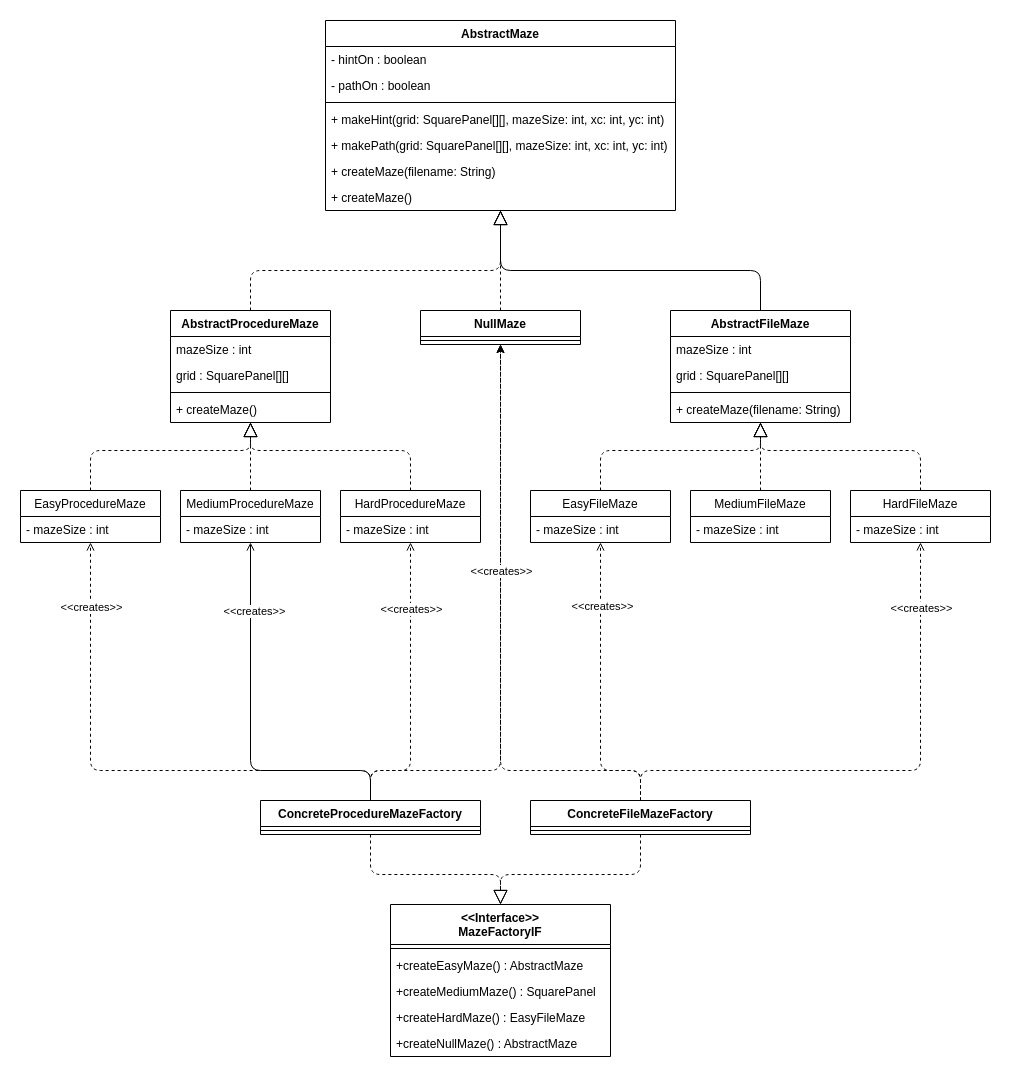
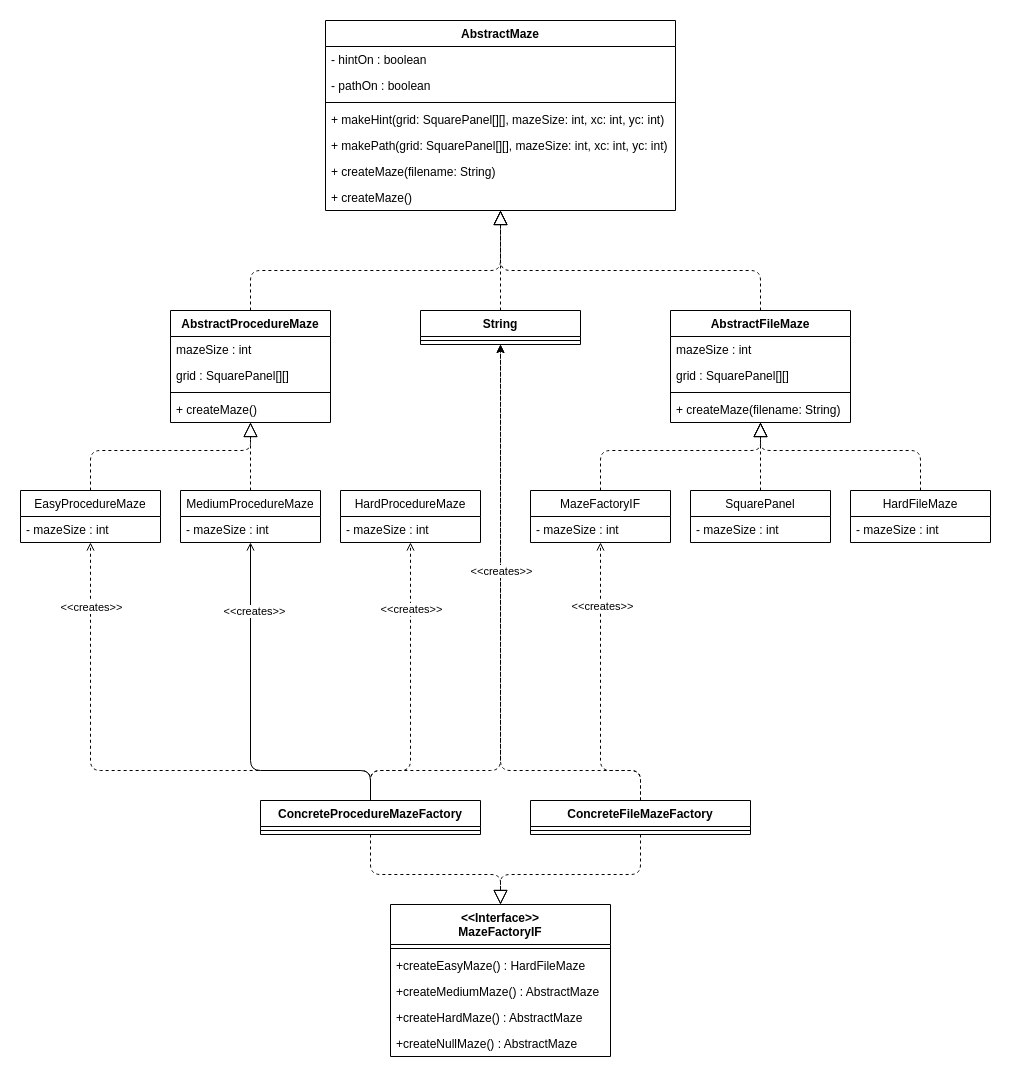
edge "AbstractFileMaze" -> "AbstractMaze": style solid -> dashed
node "NullMaze": label "NullMaze" -> "String"
edge "HardProcedureMaze" -> "AbstractProcedureMaze": removed
node "EasyFileMaze": label "EasyFileMaze" -> "MazeFactoryIF"
node "MediumFileMaze": label "MediumFileMaze" -> "SquarePanel"
edge "ConcreteFileMazeFactory" -> "HardFileMaze": removed, label "<<creates>>"
node "+createEasyMaze() : AbstractMaze": label "+createEasyMaze() : AbstractMaze" -> "+createEasyMaze() : HardFileMaze"
node "+createMediumMaze() : SquarePanel": label "+createMediumMaze() : SquarePanel" -> "+createMediumMaze() : AbstractMaze"
node "+createHardMaze() : EasyFileMaze": label "+createHardMaze() : EasyFileMaze" -> "+createHardMaze() : AbstractMaze"
